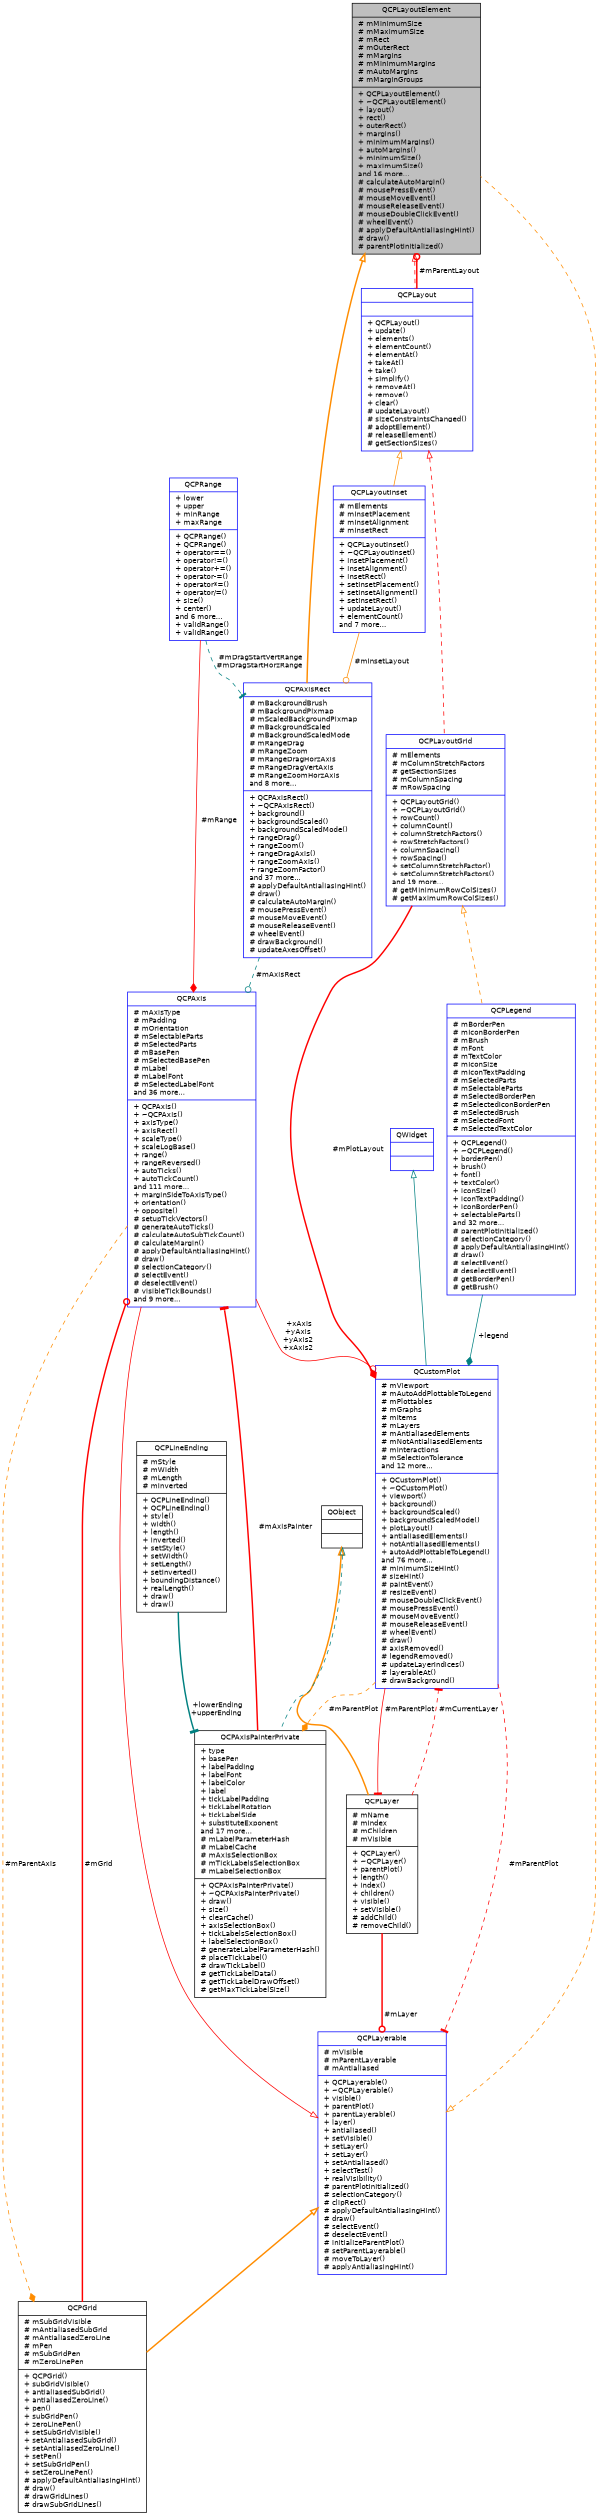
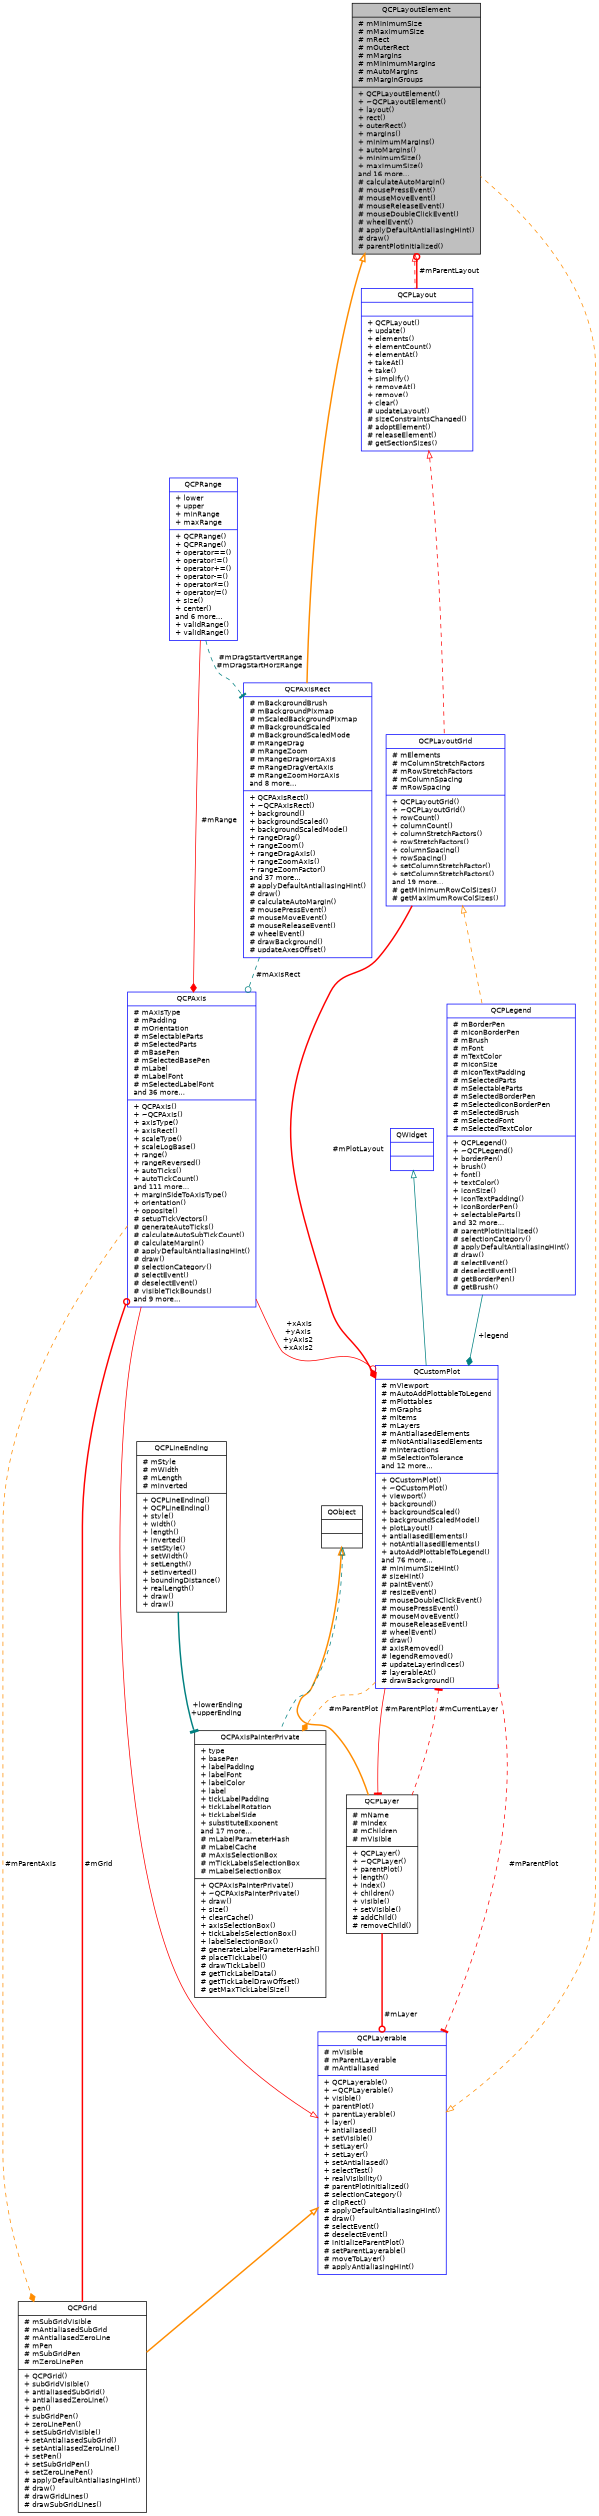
node "QCPLayoutInset": removed
node "QCPLayoutGrid": text "# getSectionSizes" -> "# mRowStretchFactors"
edge "QCPAxisPainterPrivate" -> "QCPAxis": removed, label "#mAxisPainter"
